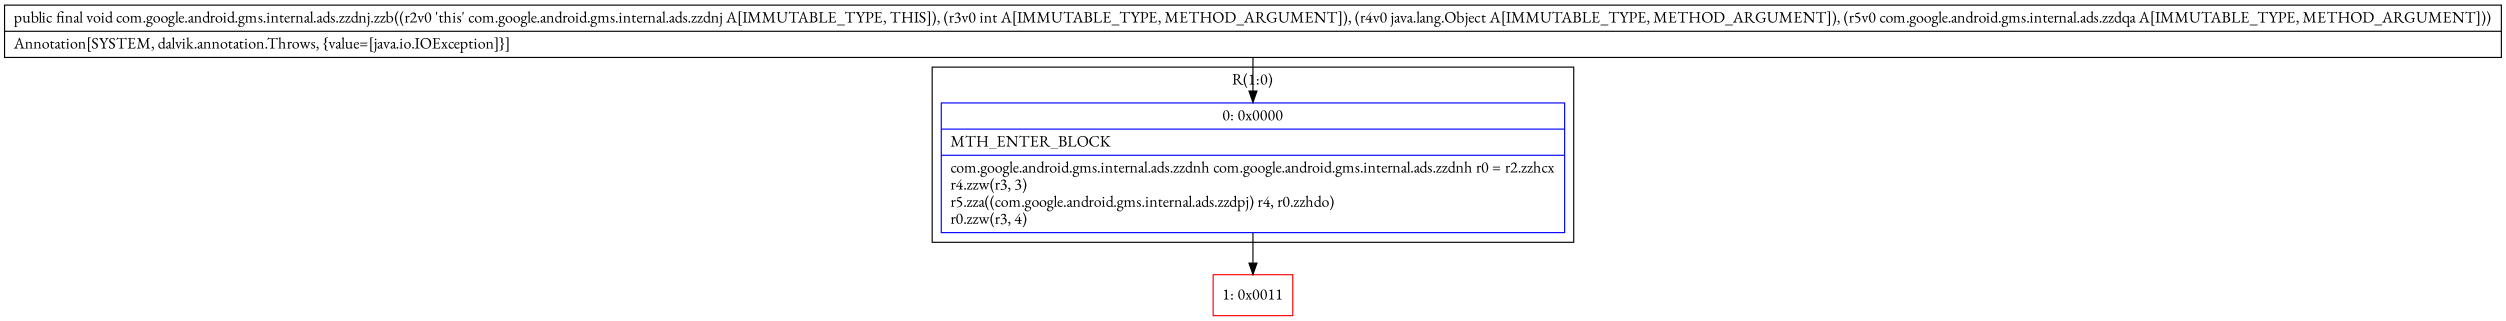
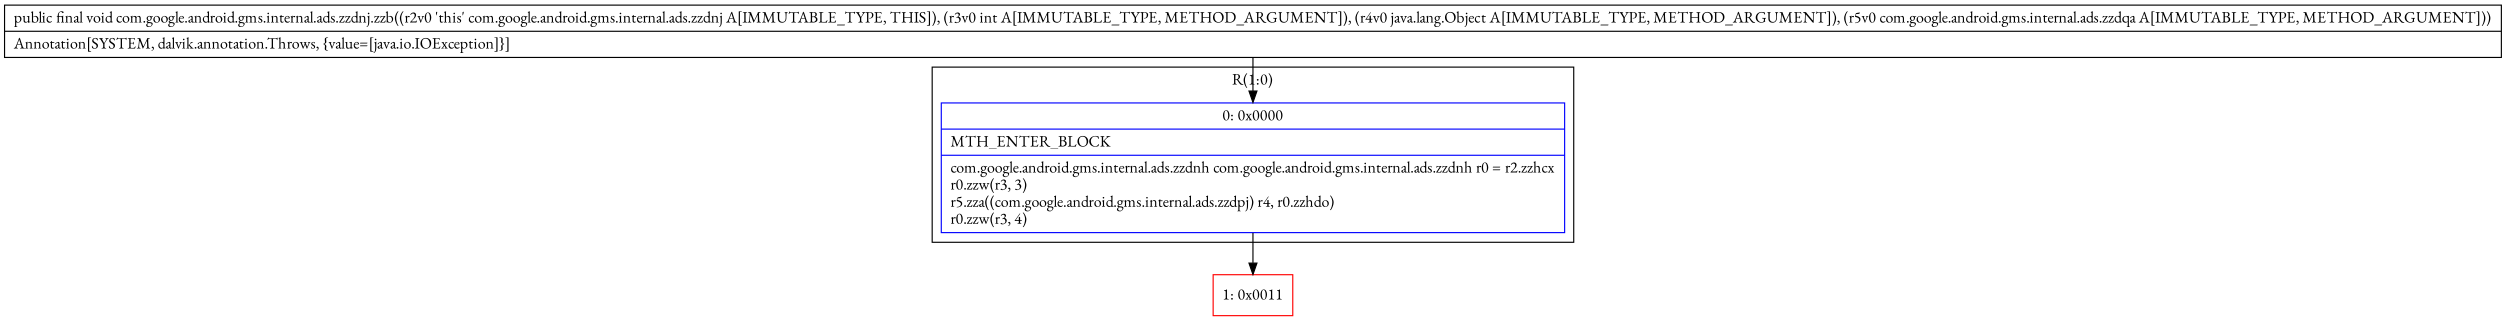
node "0: 0x0000": text "r4.zzw(r3, 3)" -> "r0.zzw(r3, 3)"
